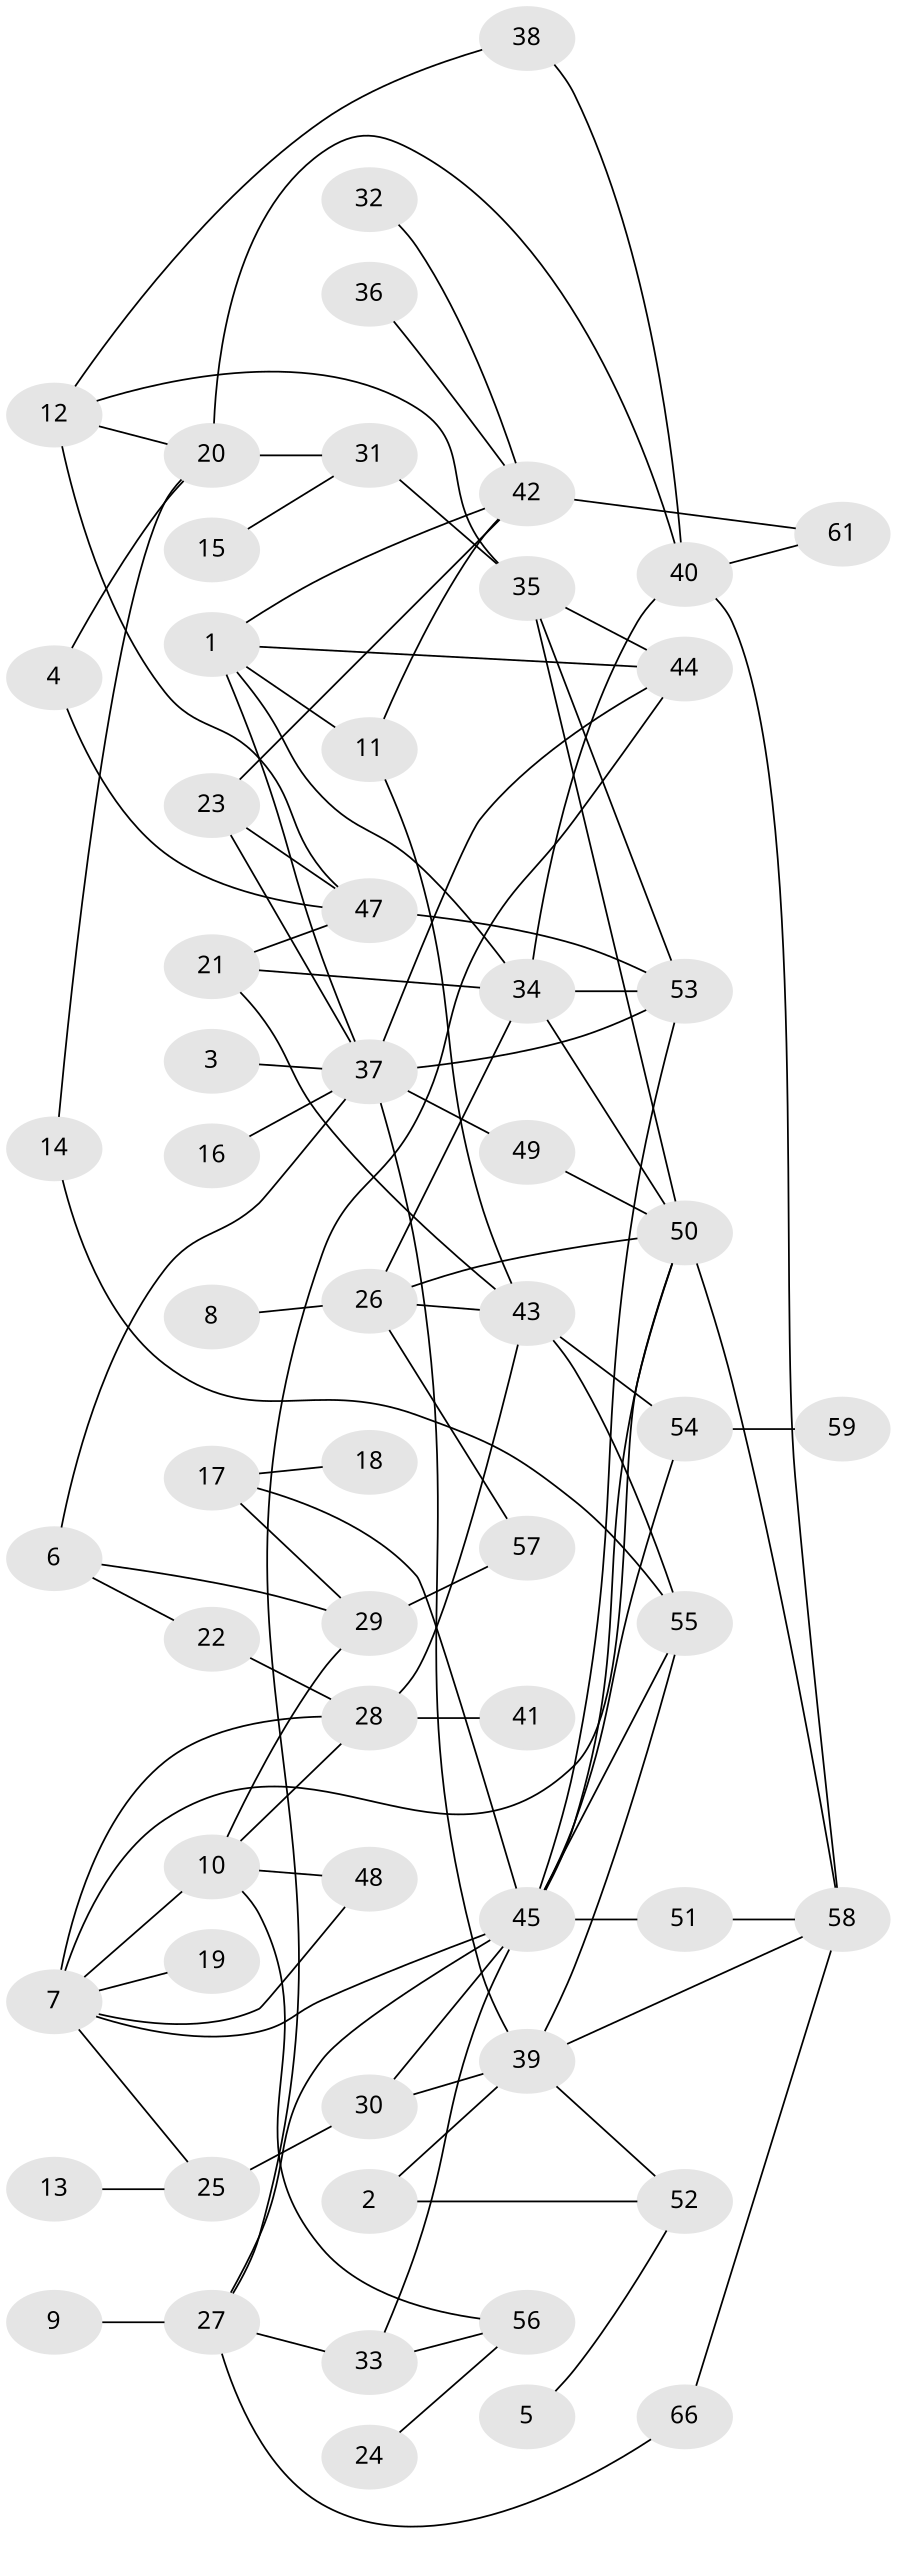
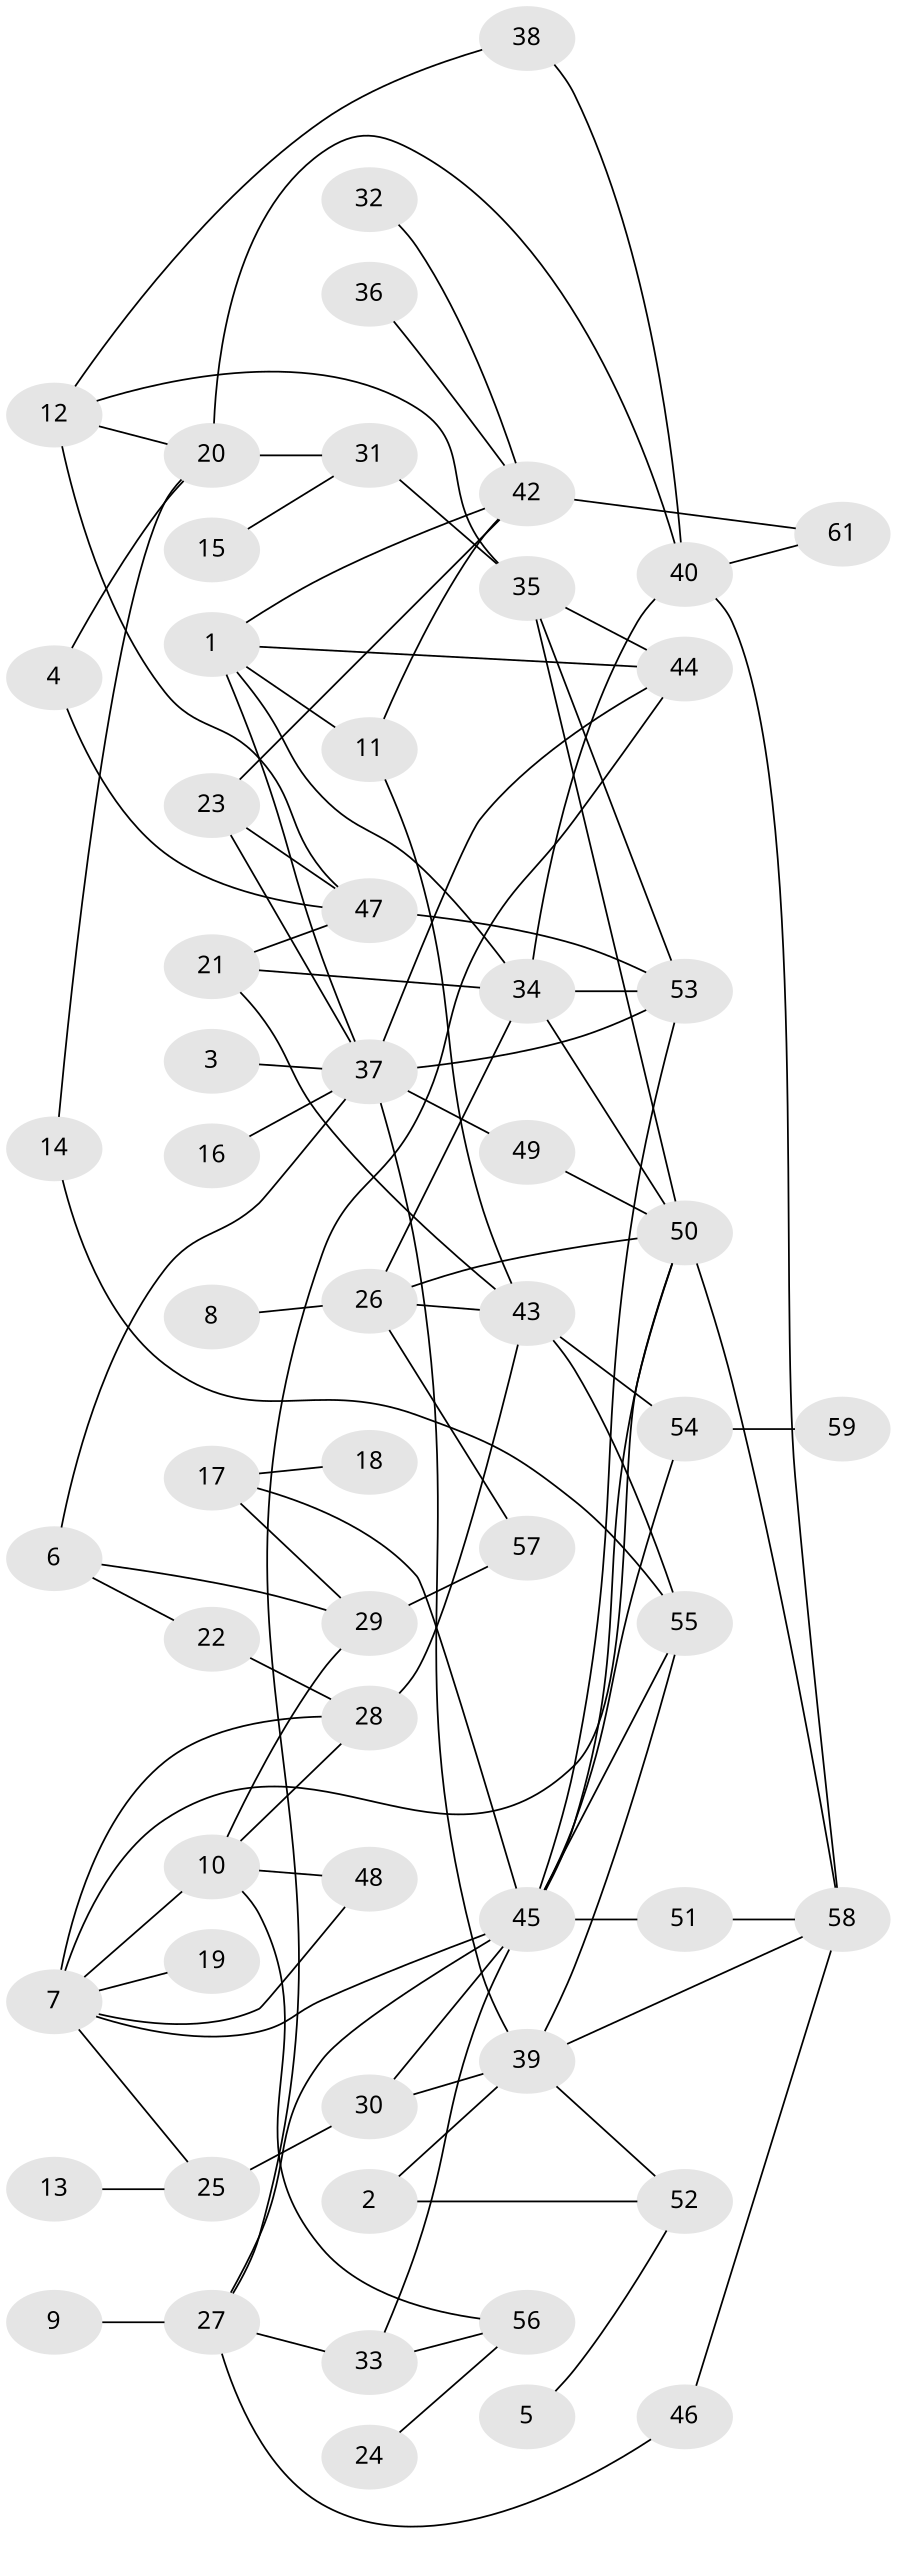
node "41": removed
node "66": label "66" -> "46"
